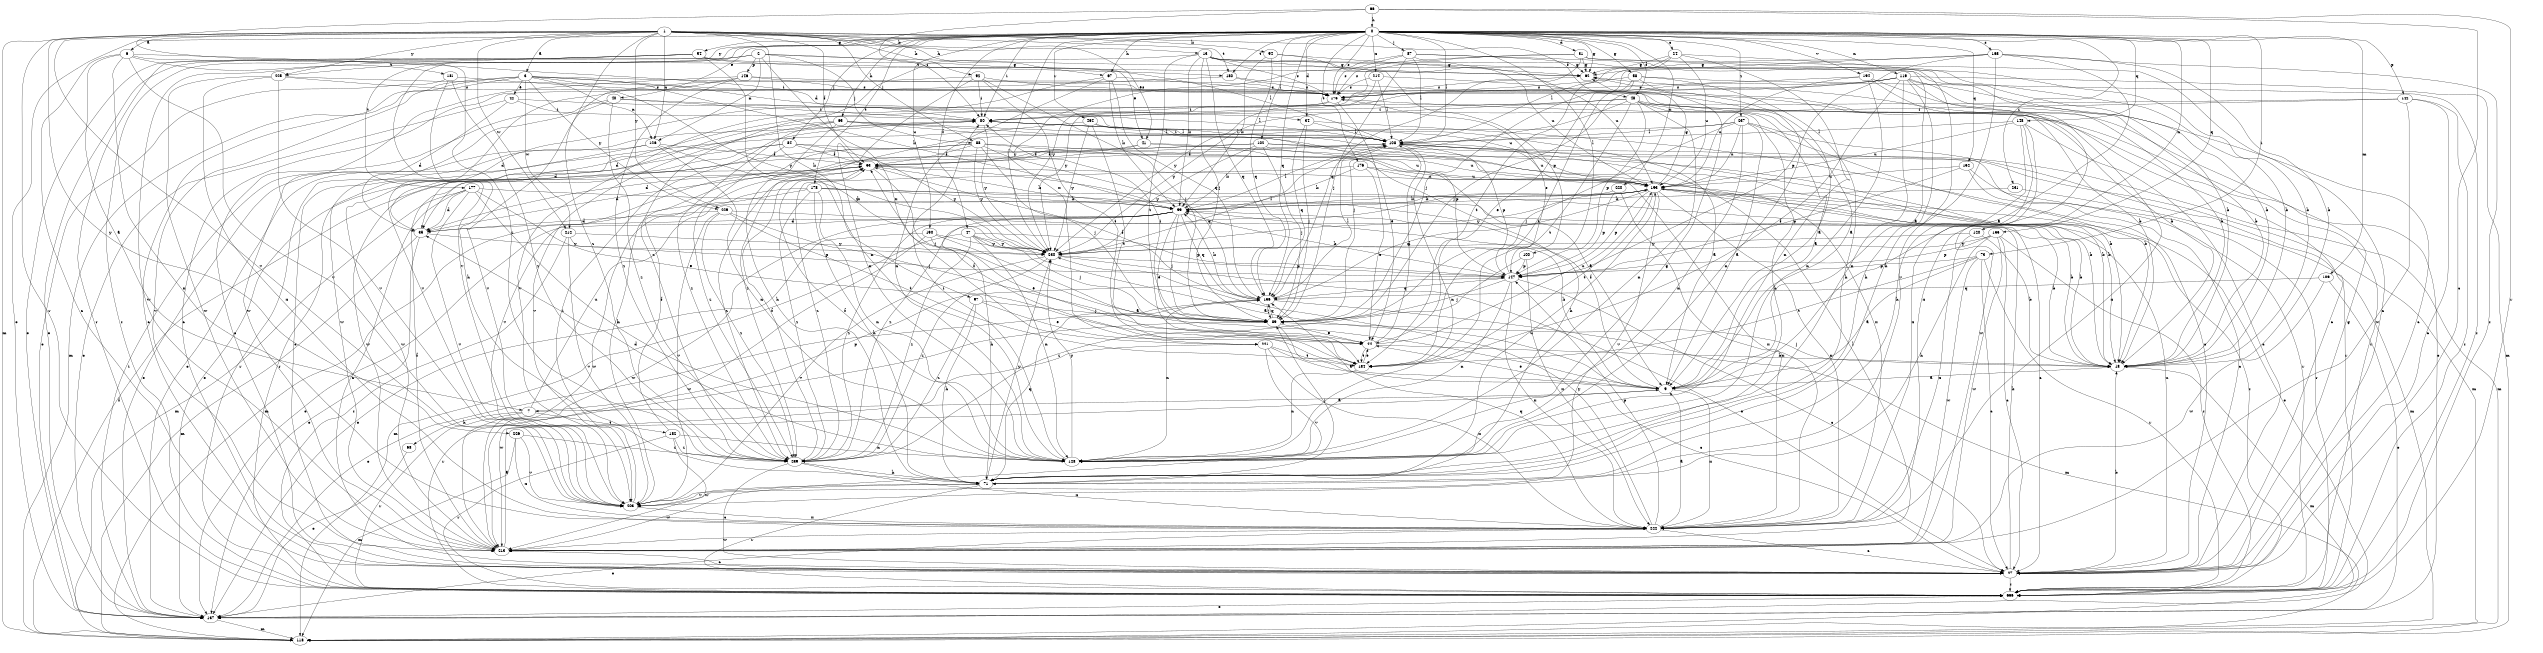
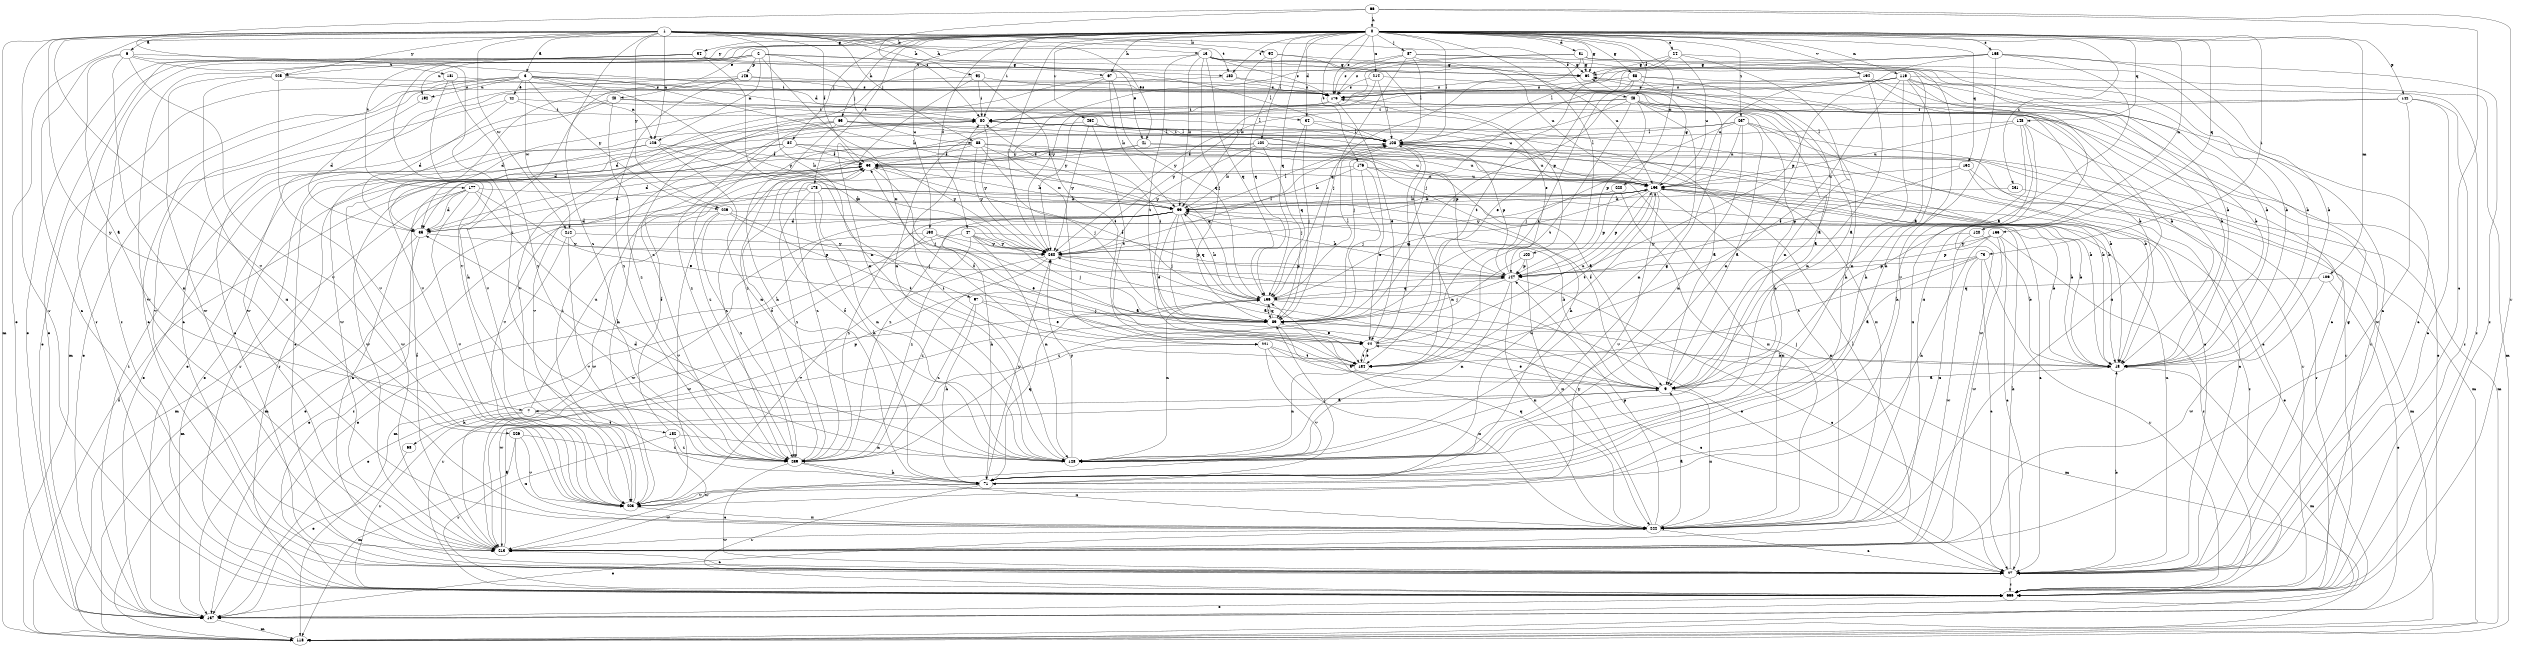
node "192": added
edge "92" -> "89": now "176" -> "89"
